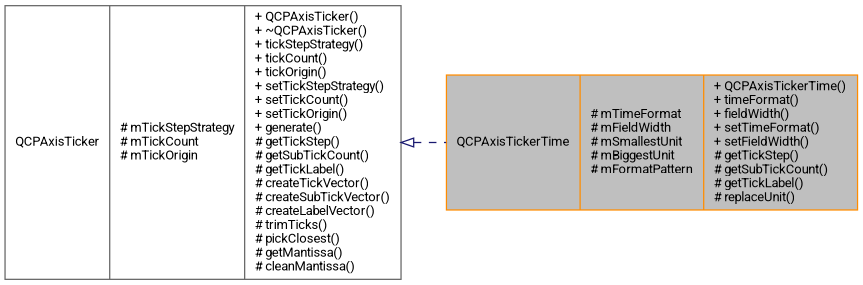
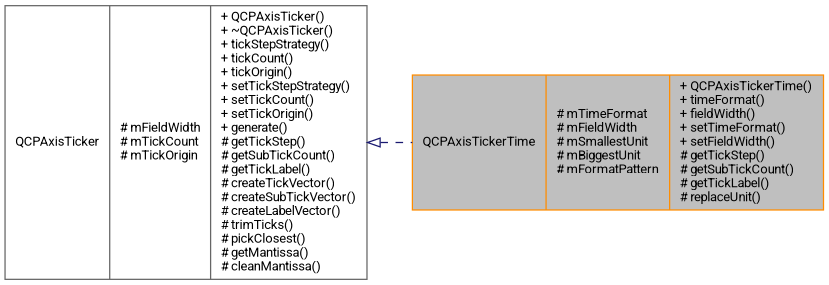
node "QCPAxisTicker": text "# mTickStepStrategy" -> "# mFieldWidth"
